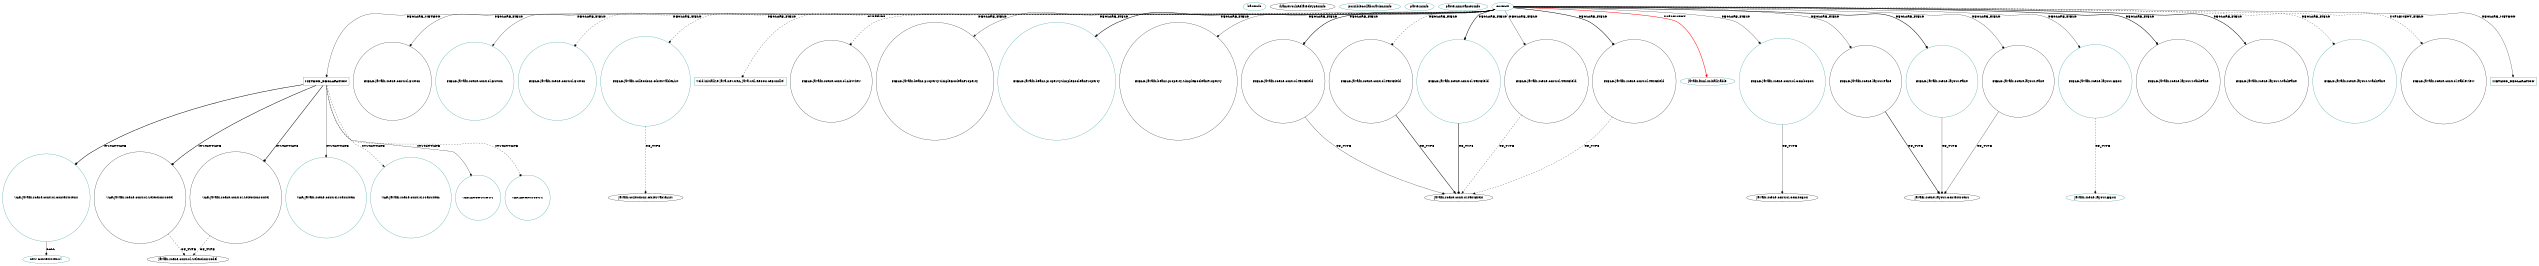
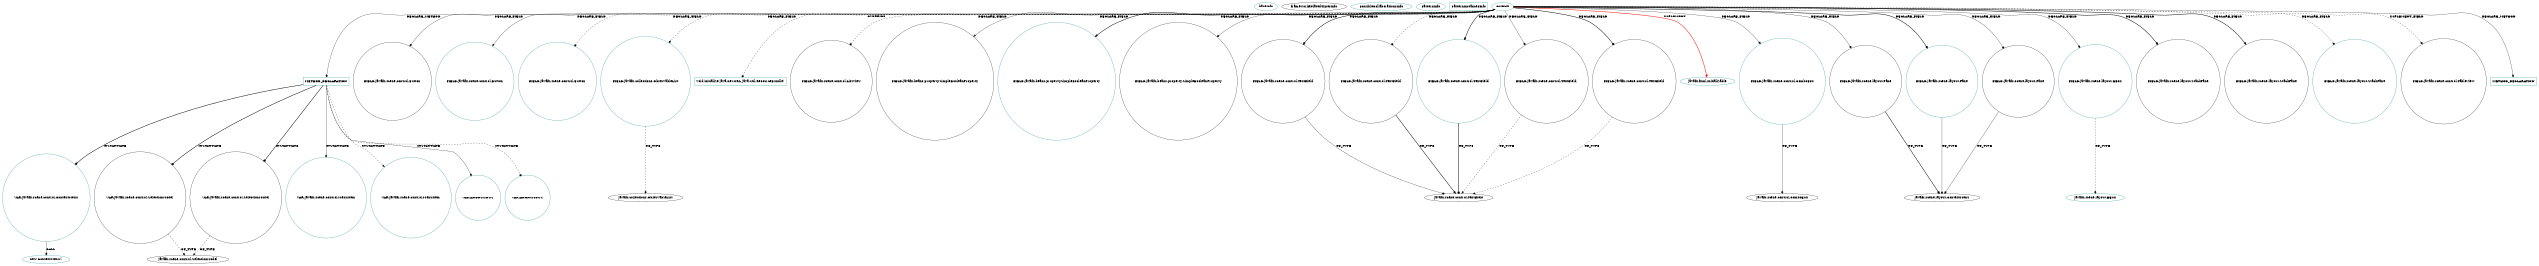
node "patternInstancesInfo": shape ellipse -> box
